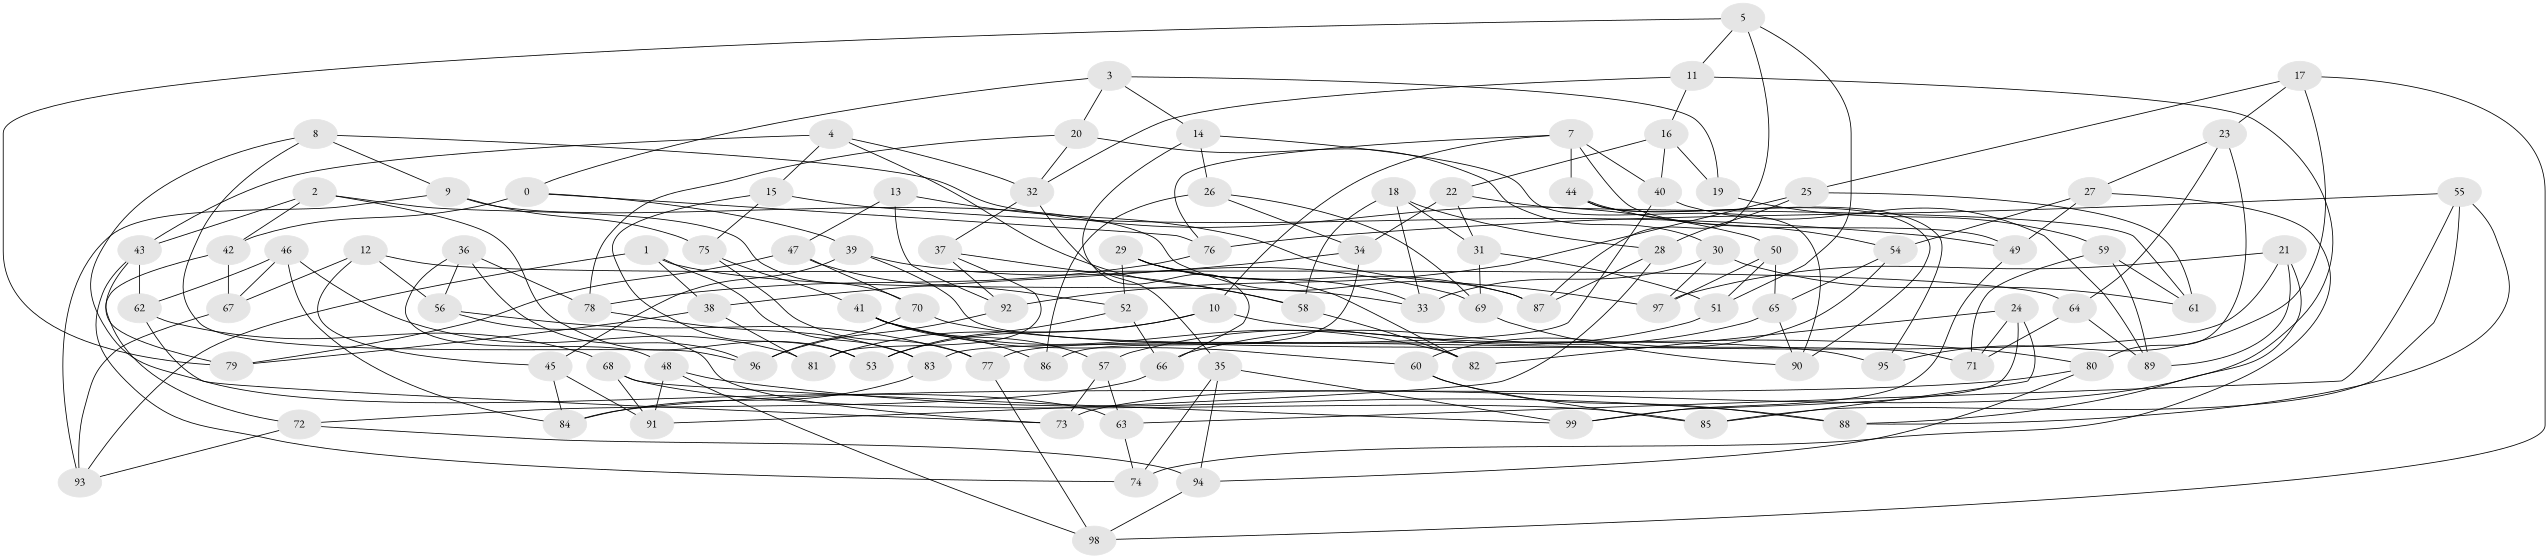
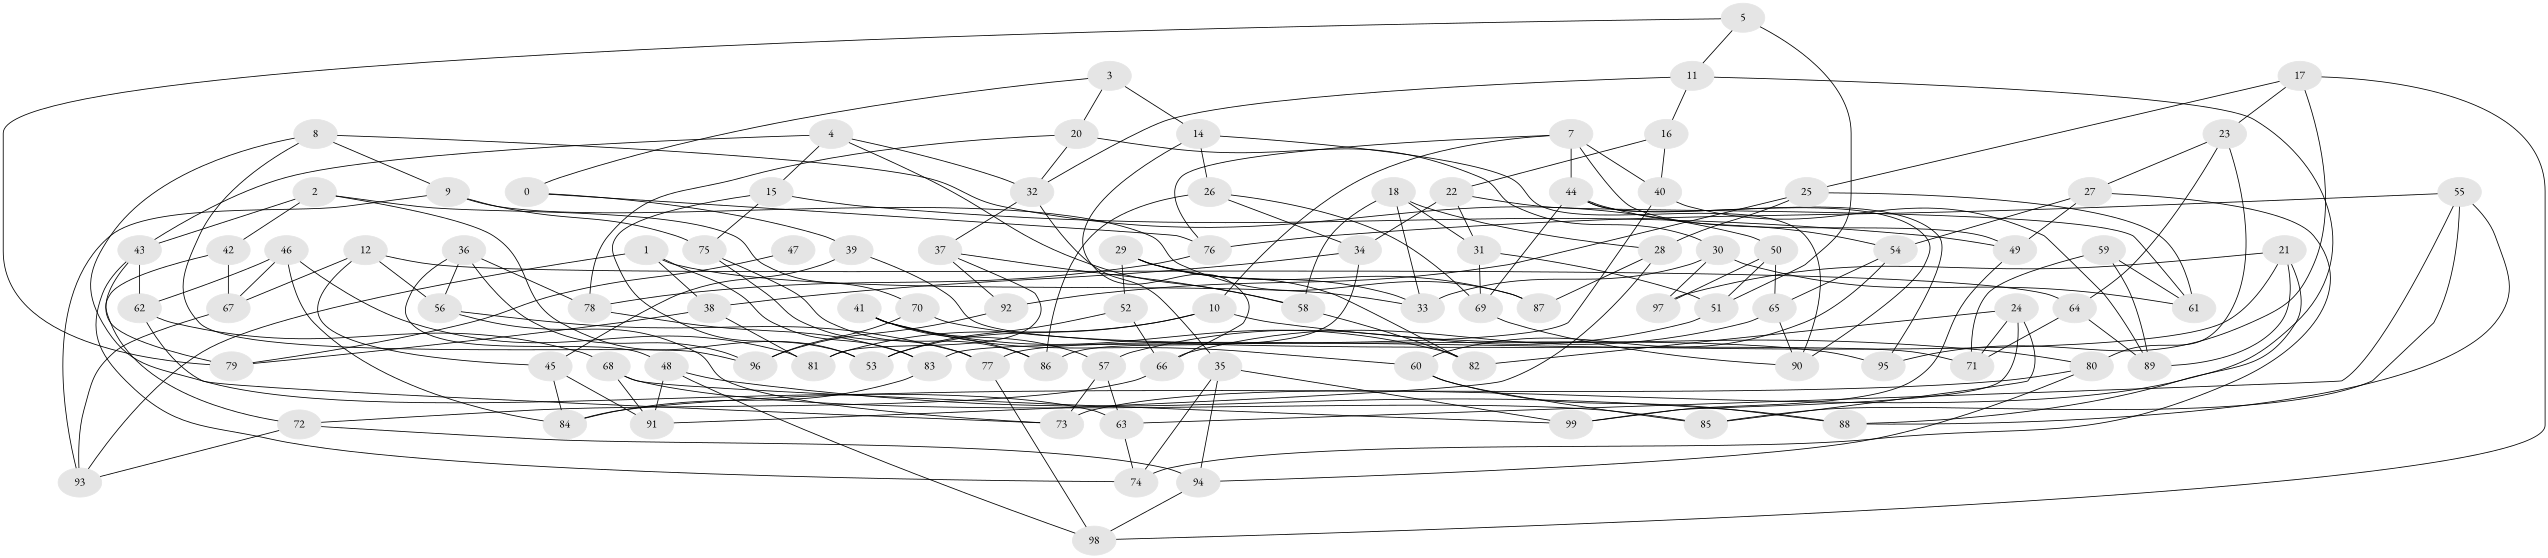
edge "5" -- "87": removed
node "13": removed
node "19": removed
edge "0" -- "42": removed
edge "39" -- "69": now "44" -- "69"
edge "75" -- "41": now "75" -- "86"
edge "47" -- "70": removed
edge "47" -- "52": removed
